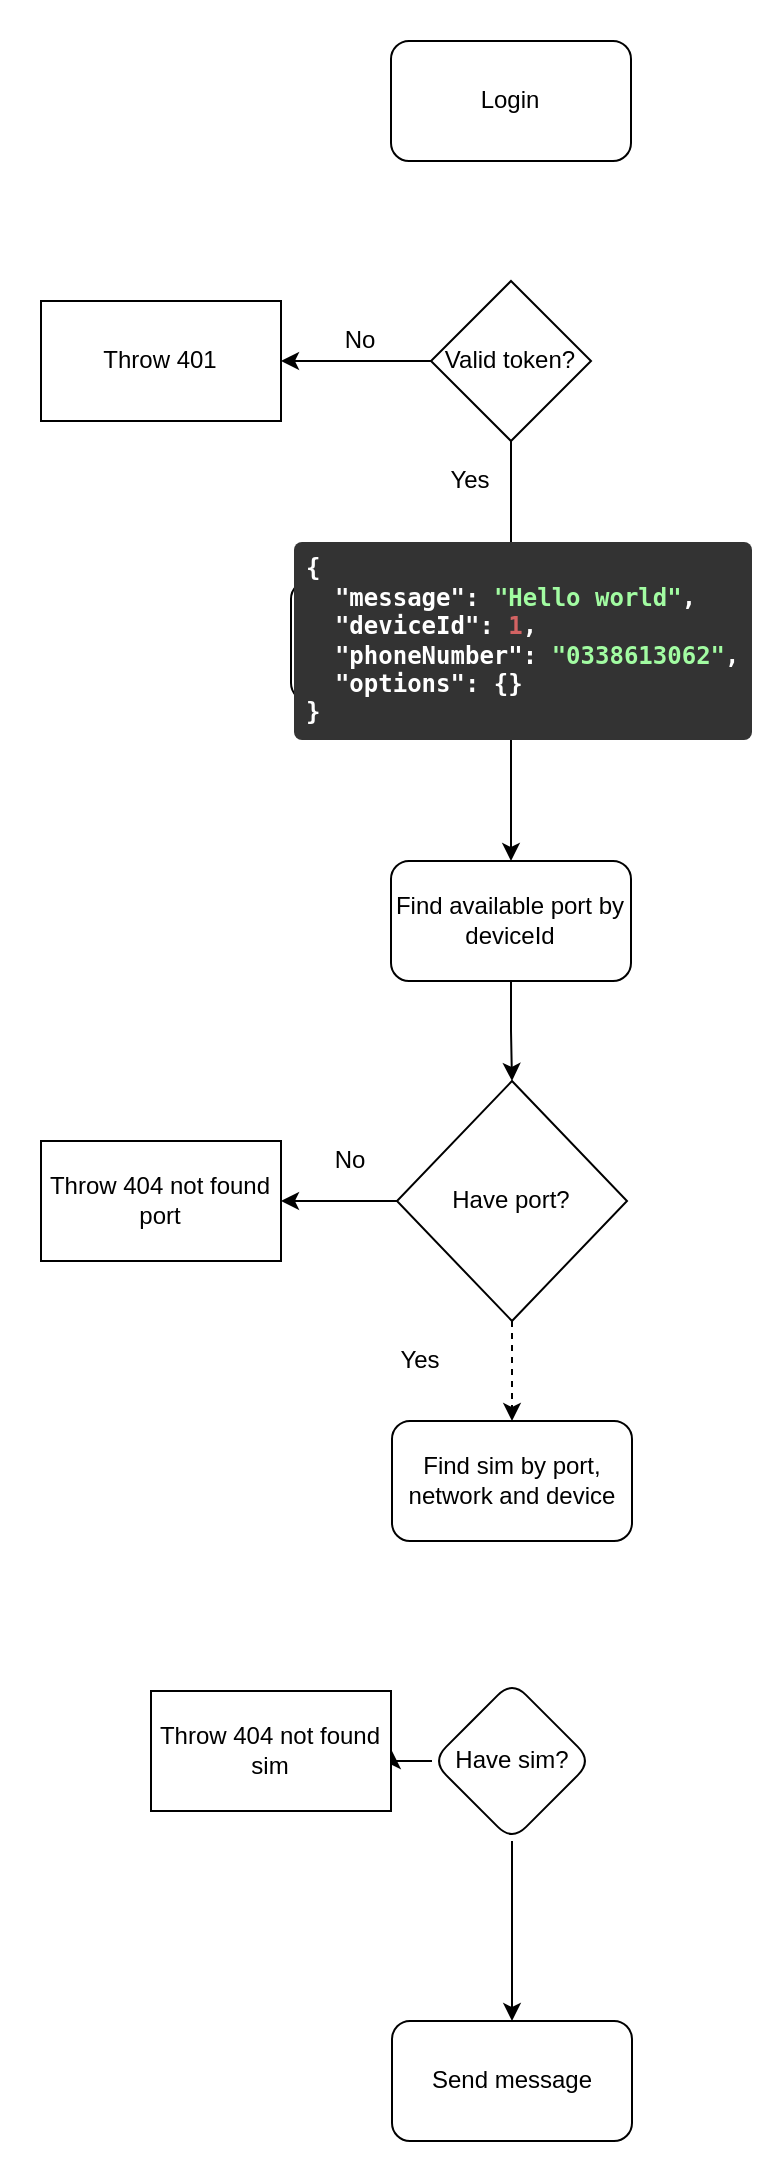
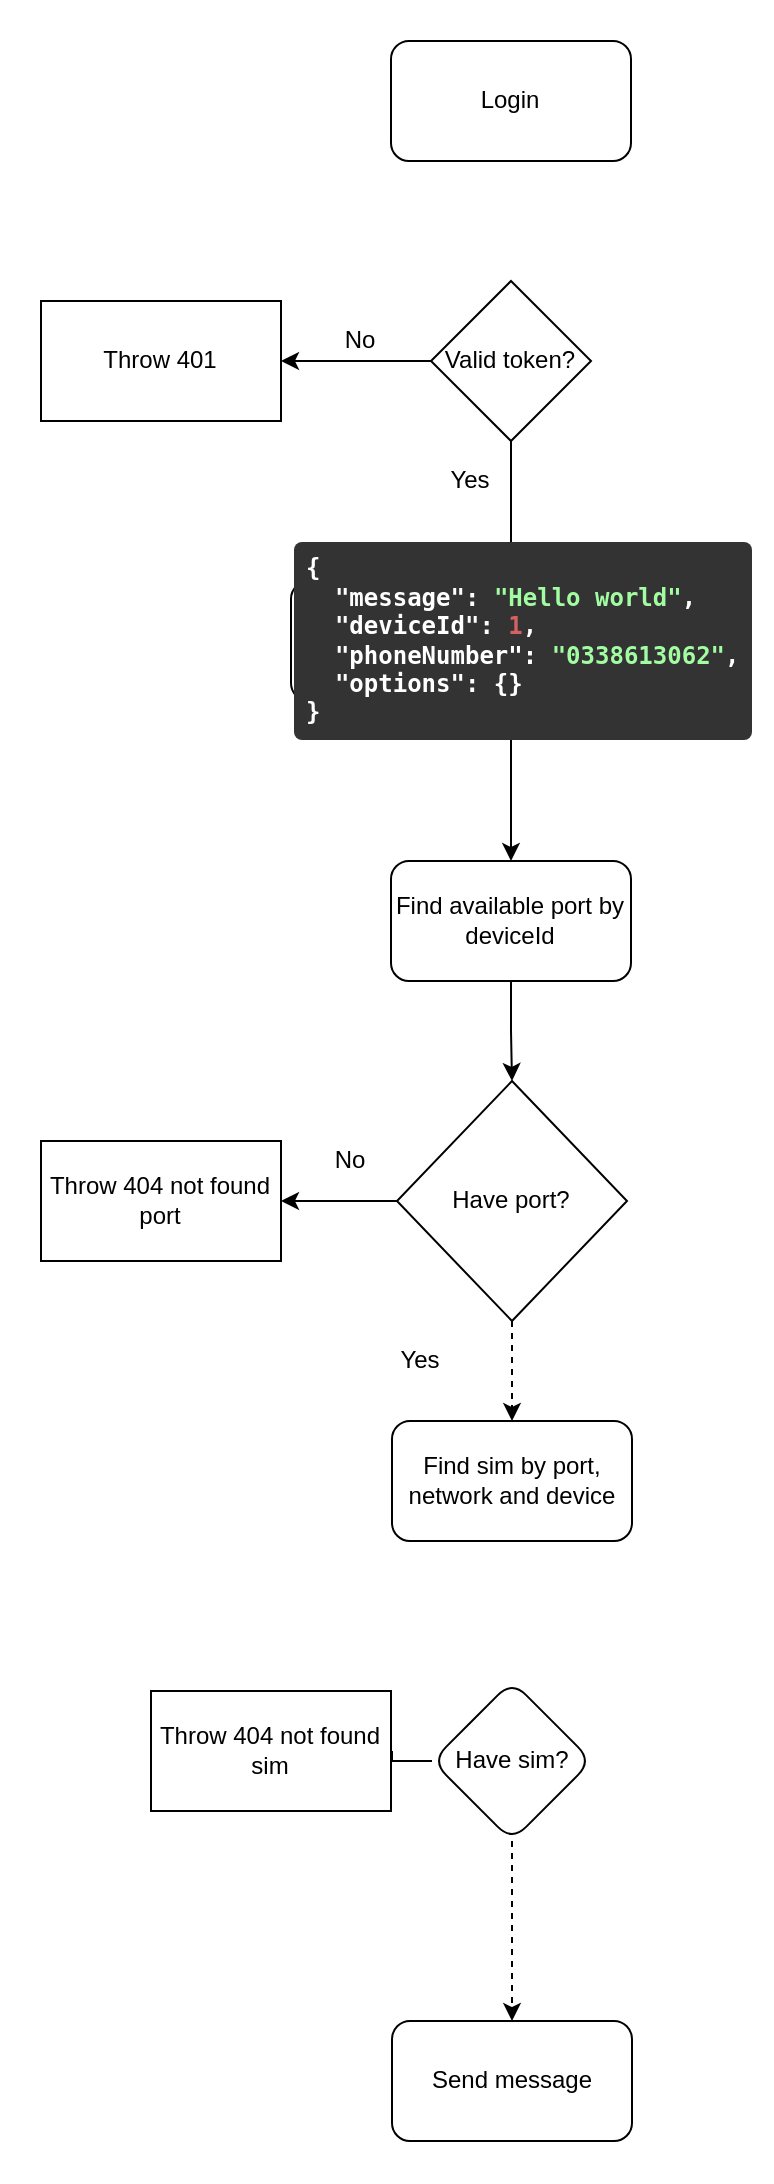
edge "Have sim?" -> "Throw 404 not found sim": arrowhead classic -> none
edge "Have sim?" -> "Send message": style solid -> dashed
